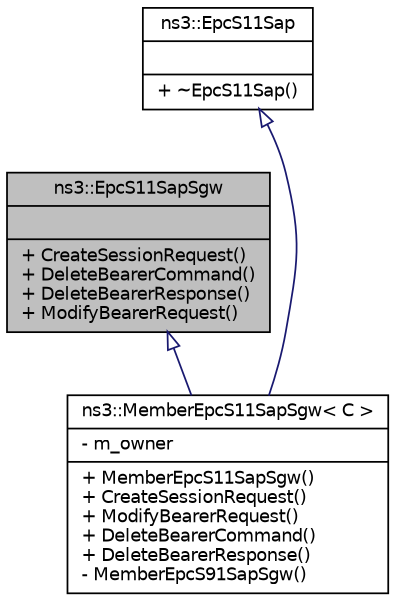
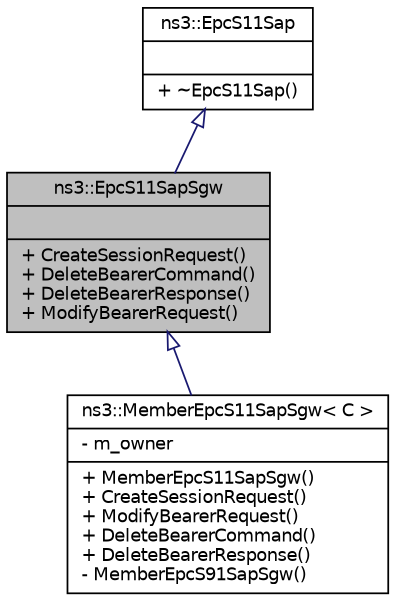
edge "ns3::MemberEpcS11SapSgw< C >" -> "ns3::EpcS11Sap": now "ns3::EpcS11SapSgw" -> "ns3::EpcS11Sap"
